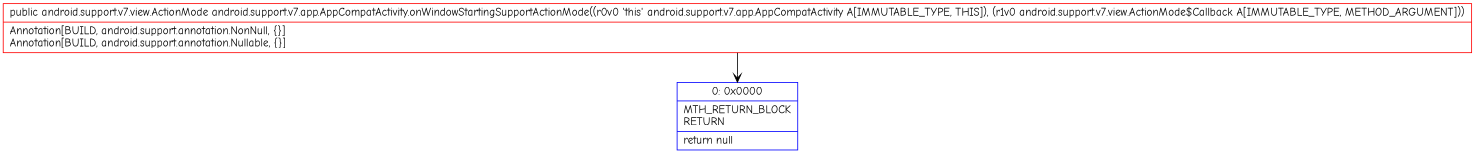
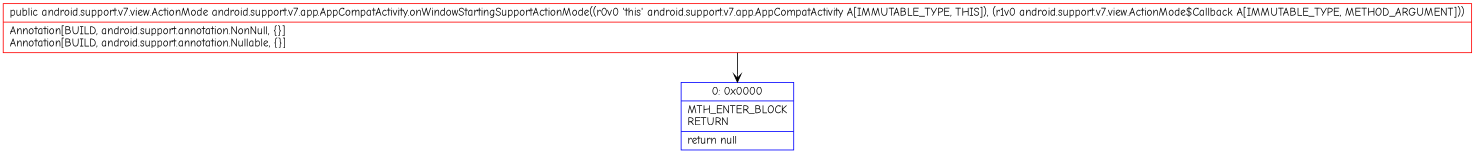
node "0: 0x0000": text "MTH_RETURN_BLOCK" -> "MTH_ENTER_BLOCK"
